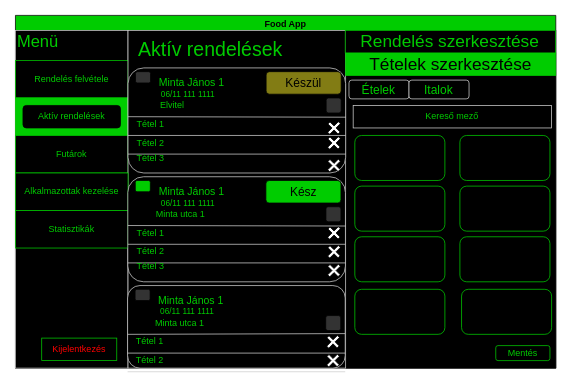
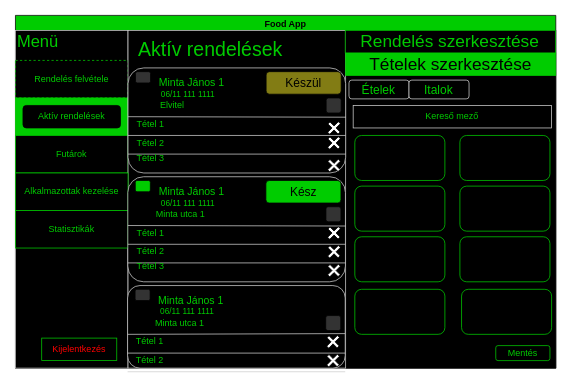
node "Rendelés felvétele": style solid -> dashed
